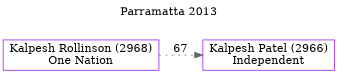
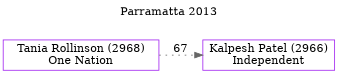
node "Kalpesh Rollinson (2968) One Nation": label "Kalpesh Rollinson (2968) One Nation" -> "Tania Rollinson (2968) One Nation"
